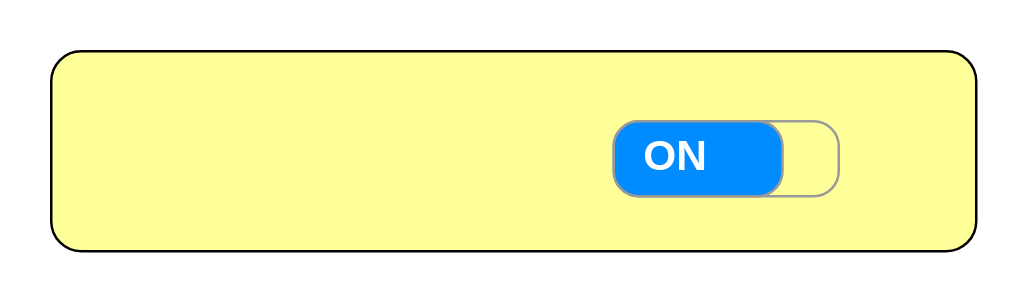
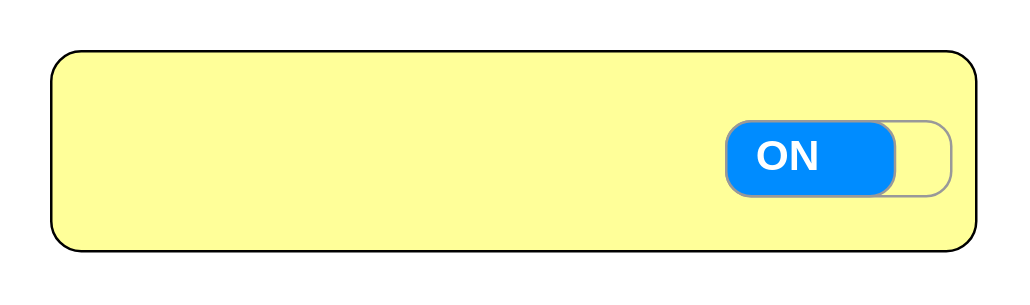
node "ON": moved (726, 159) -> (839, 159)
